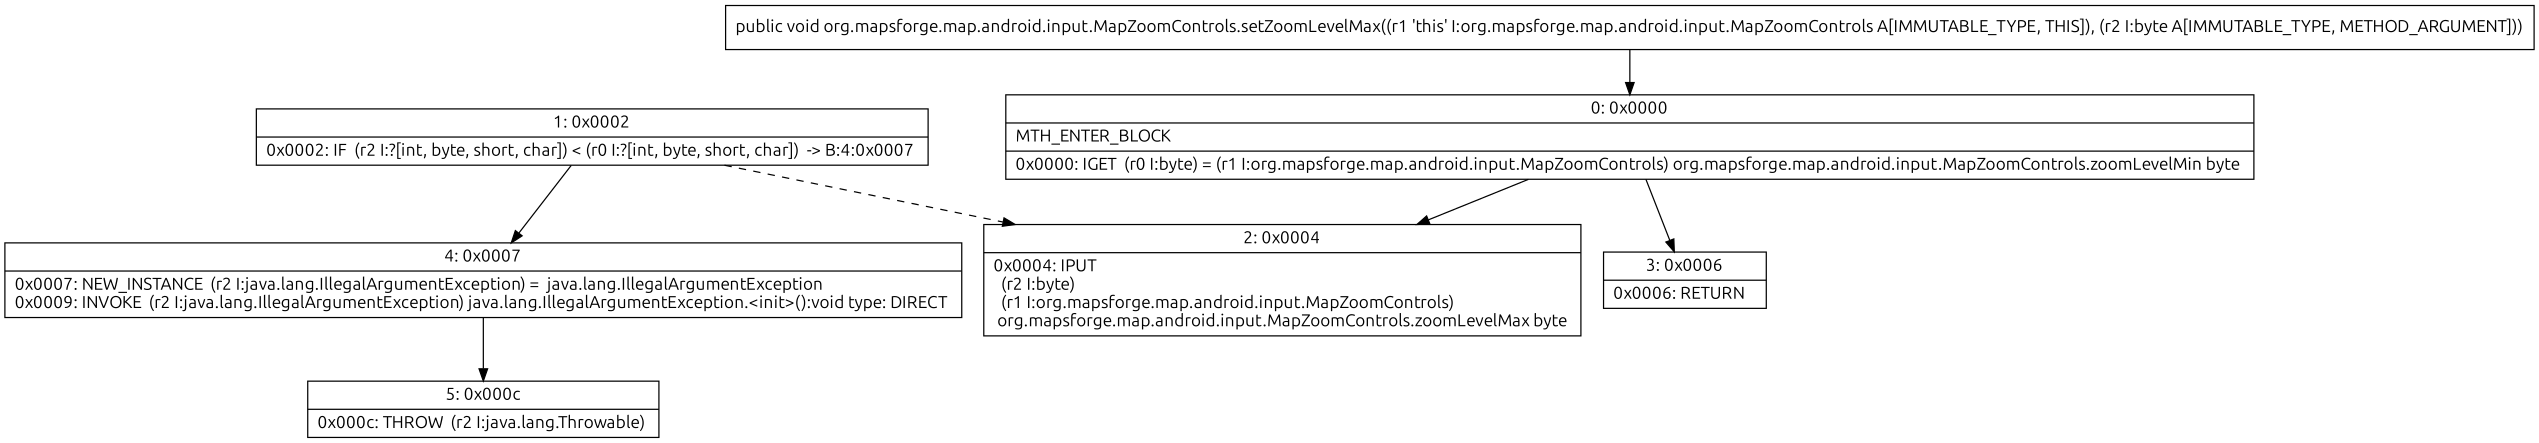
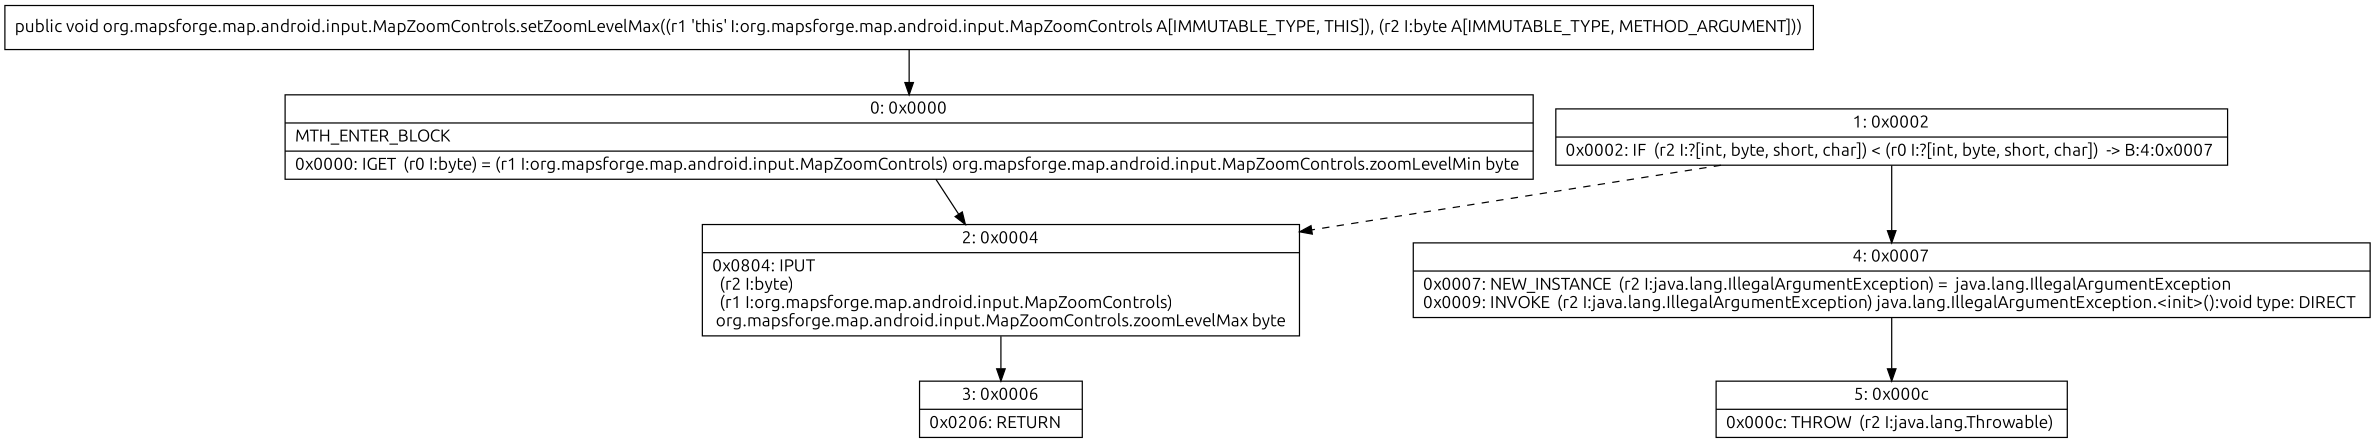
edge "0: 0x0000" -> "3: 0x0006": now "2: 0x0004" -> "3: 0x0006"
node "2: 0x0004": text "0x0004: IPUT" -> "0x0804: IPUT"
node "3: 0x0006": text "0x0006: RETURN" -> "0x0206: RETURN"
